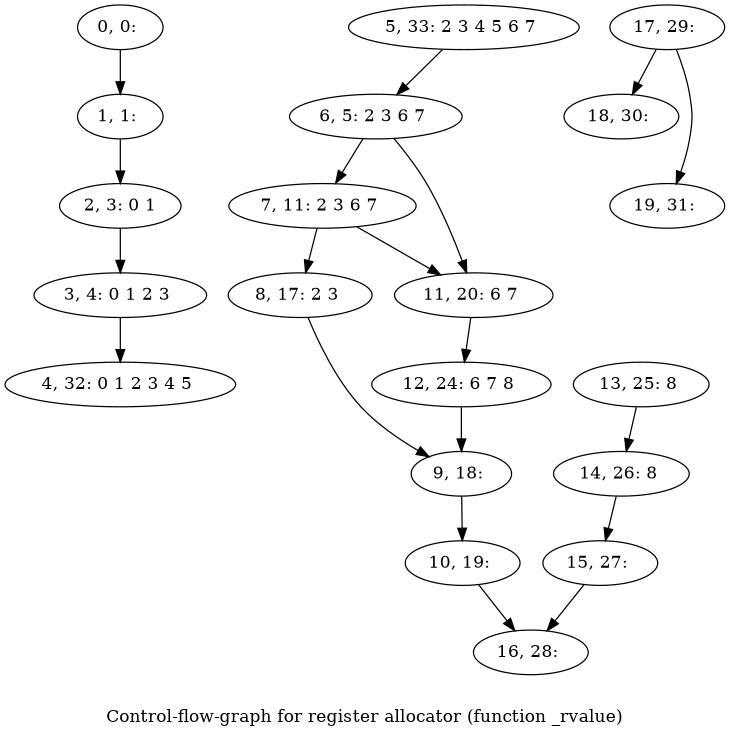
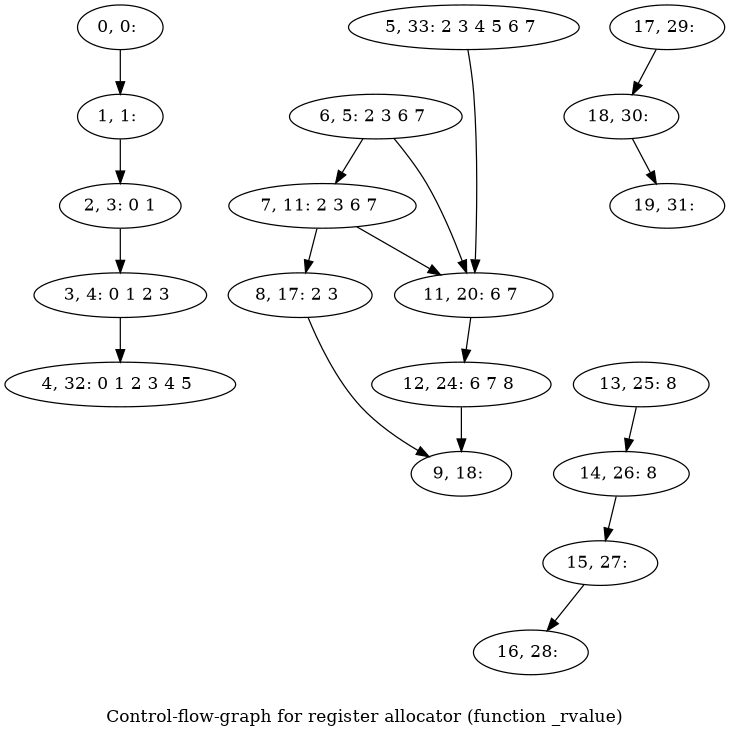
edge "5, 33: 2 3 4 5 6 7" -> "6, 5: 2 3 6 7": now "5, 33: 2 3 4 5 6 7" -> "11, 20: 6 7"
edge "17, 29:" -> "19, 31:": now "18, 30:" -> "19, 31:"
node "10, 19:": removed
